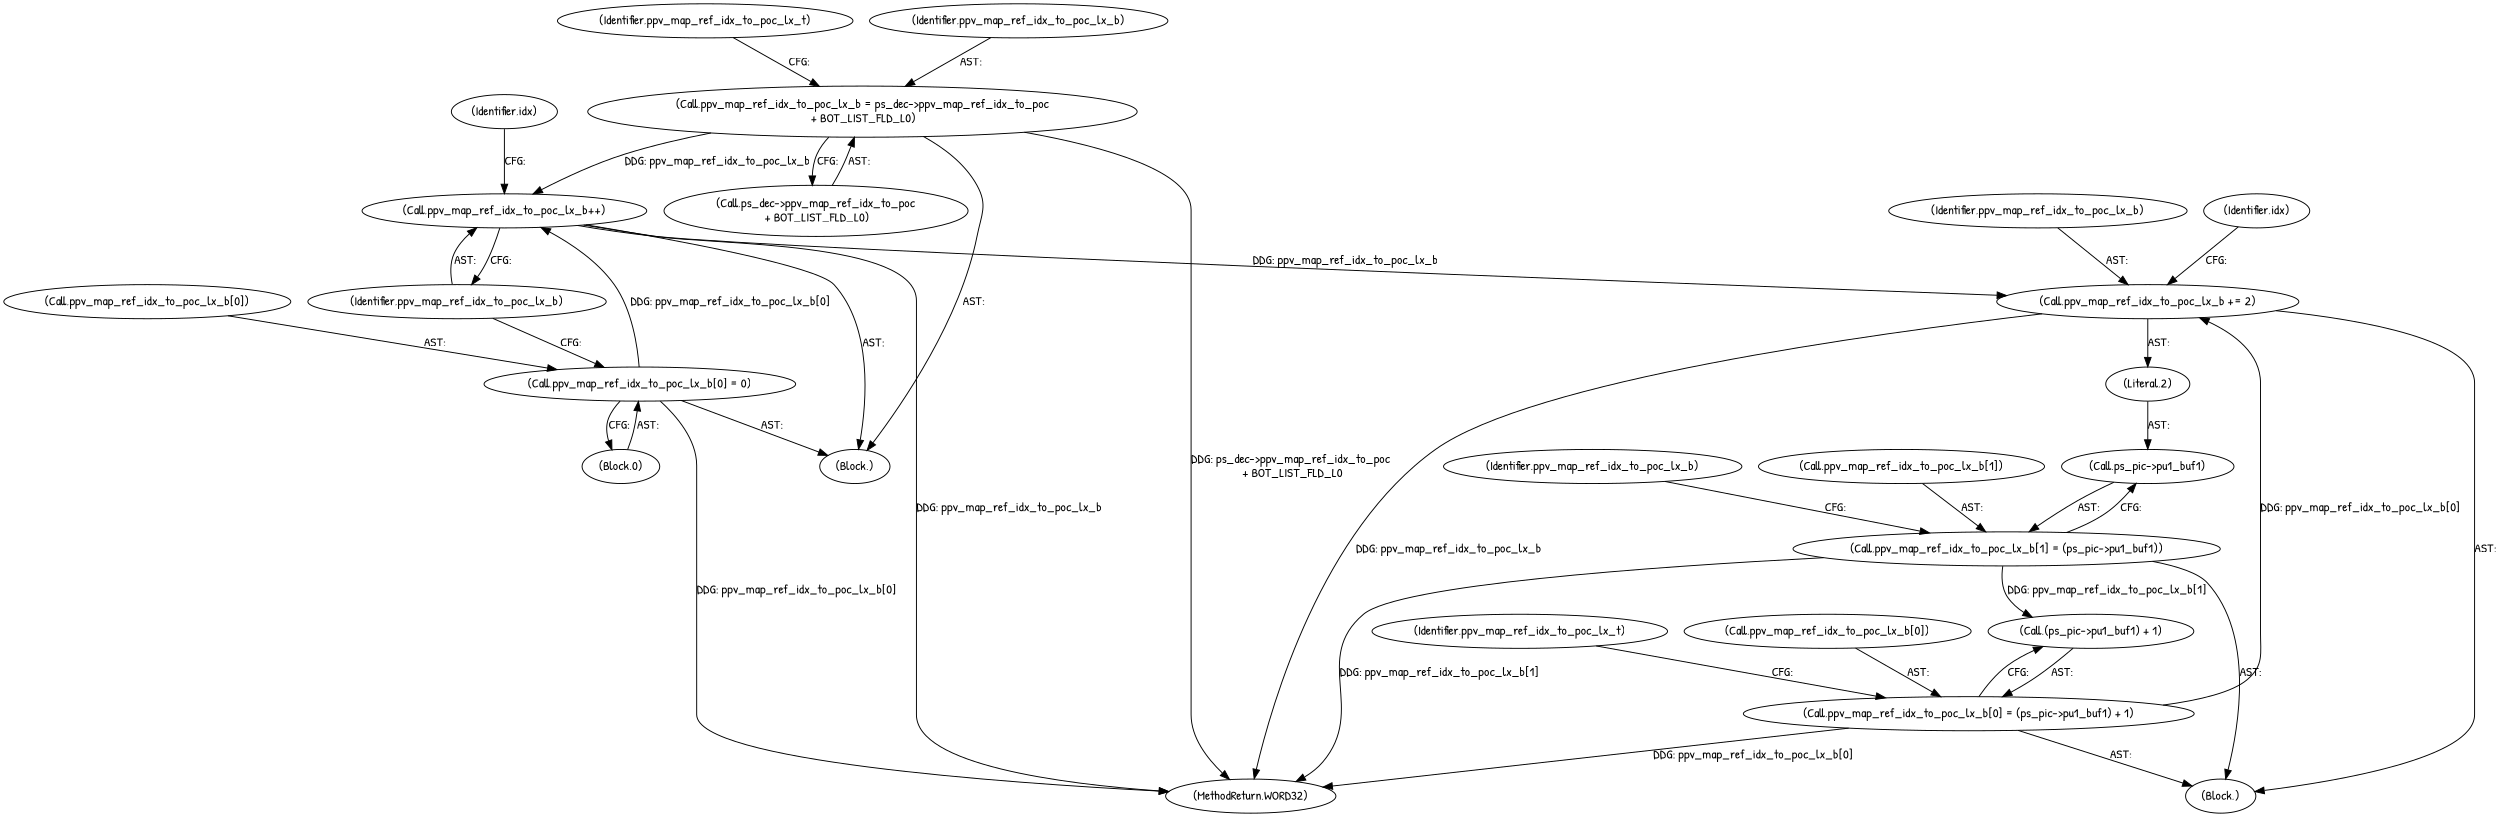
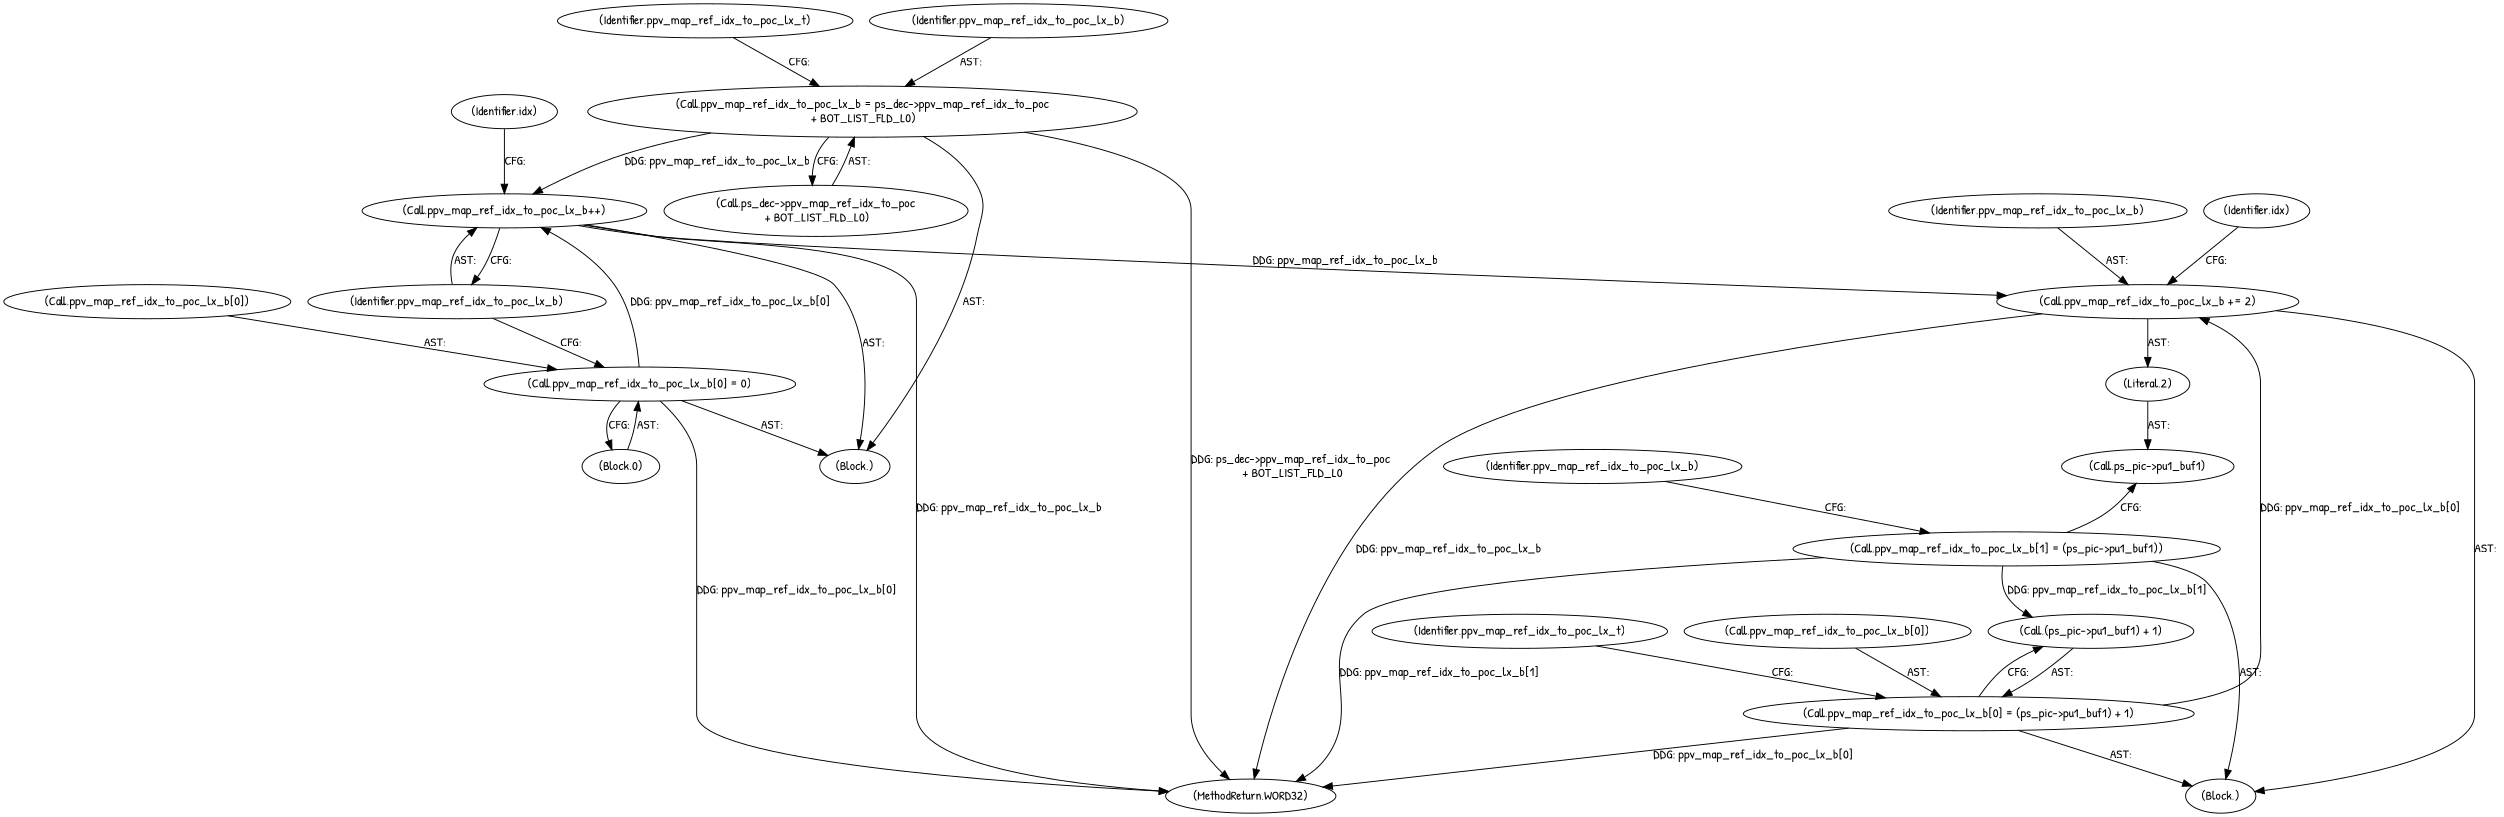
node "(Call,ppv_map_ref_idx_to_poc_lx_b[1])": removed
edge "(Call,ps_pic->pu1_buf1)" -> "(Call,ppv_map_ref_idx_to_poc_lx_b[1] = (ps_pic->pu1_buf1))": removed, label "AST:"
